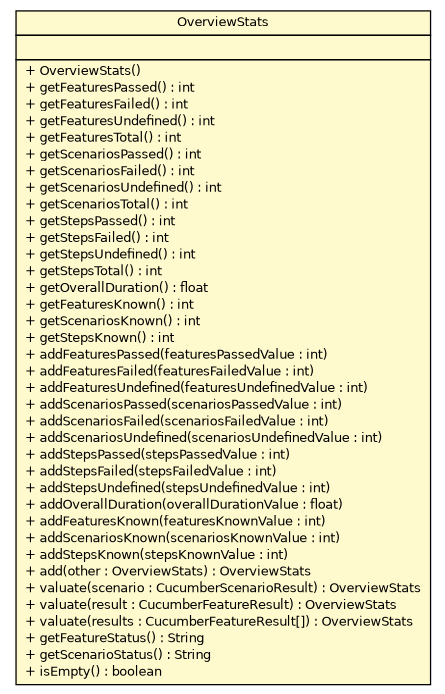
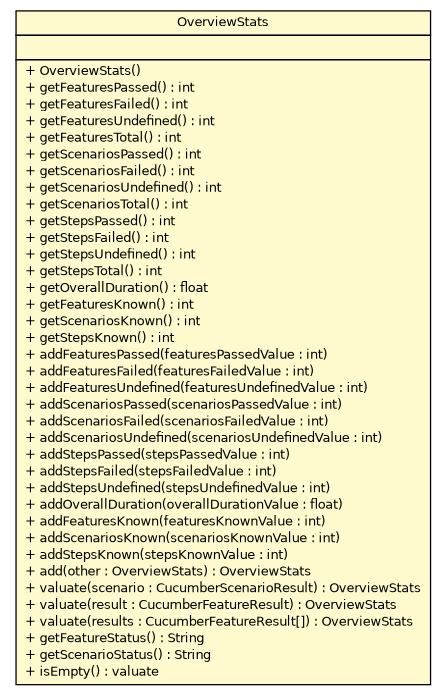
node "OverviewStats": text "+ isEmpty() : boolean" -> "+ isEmpty() : valuate"
